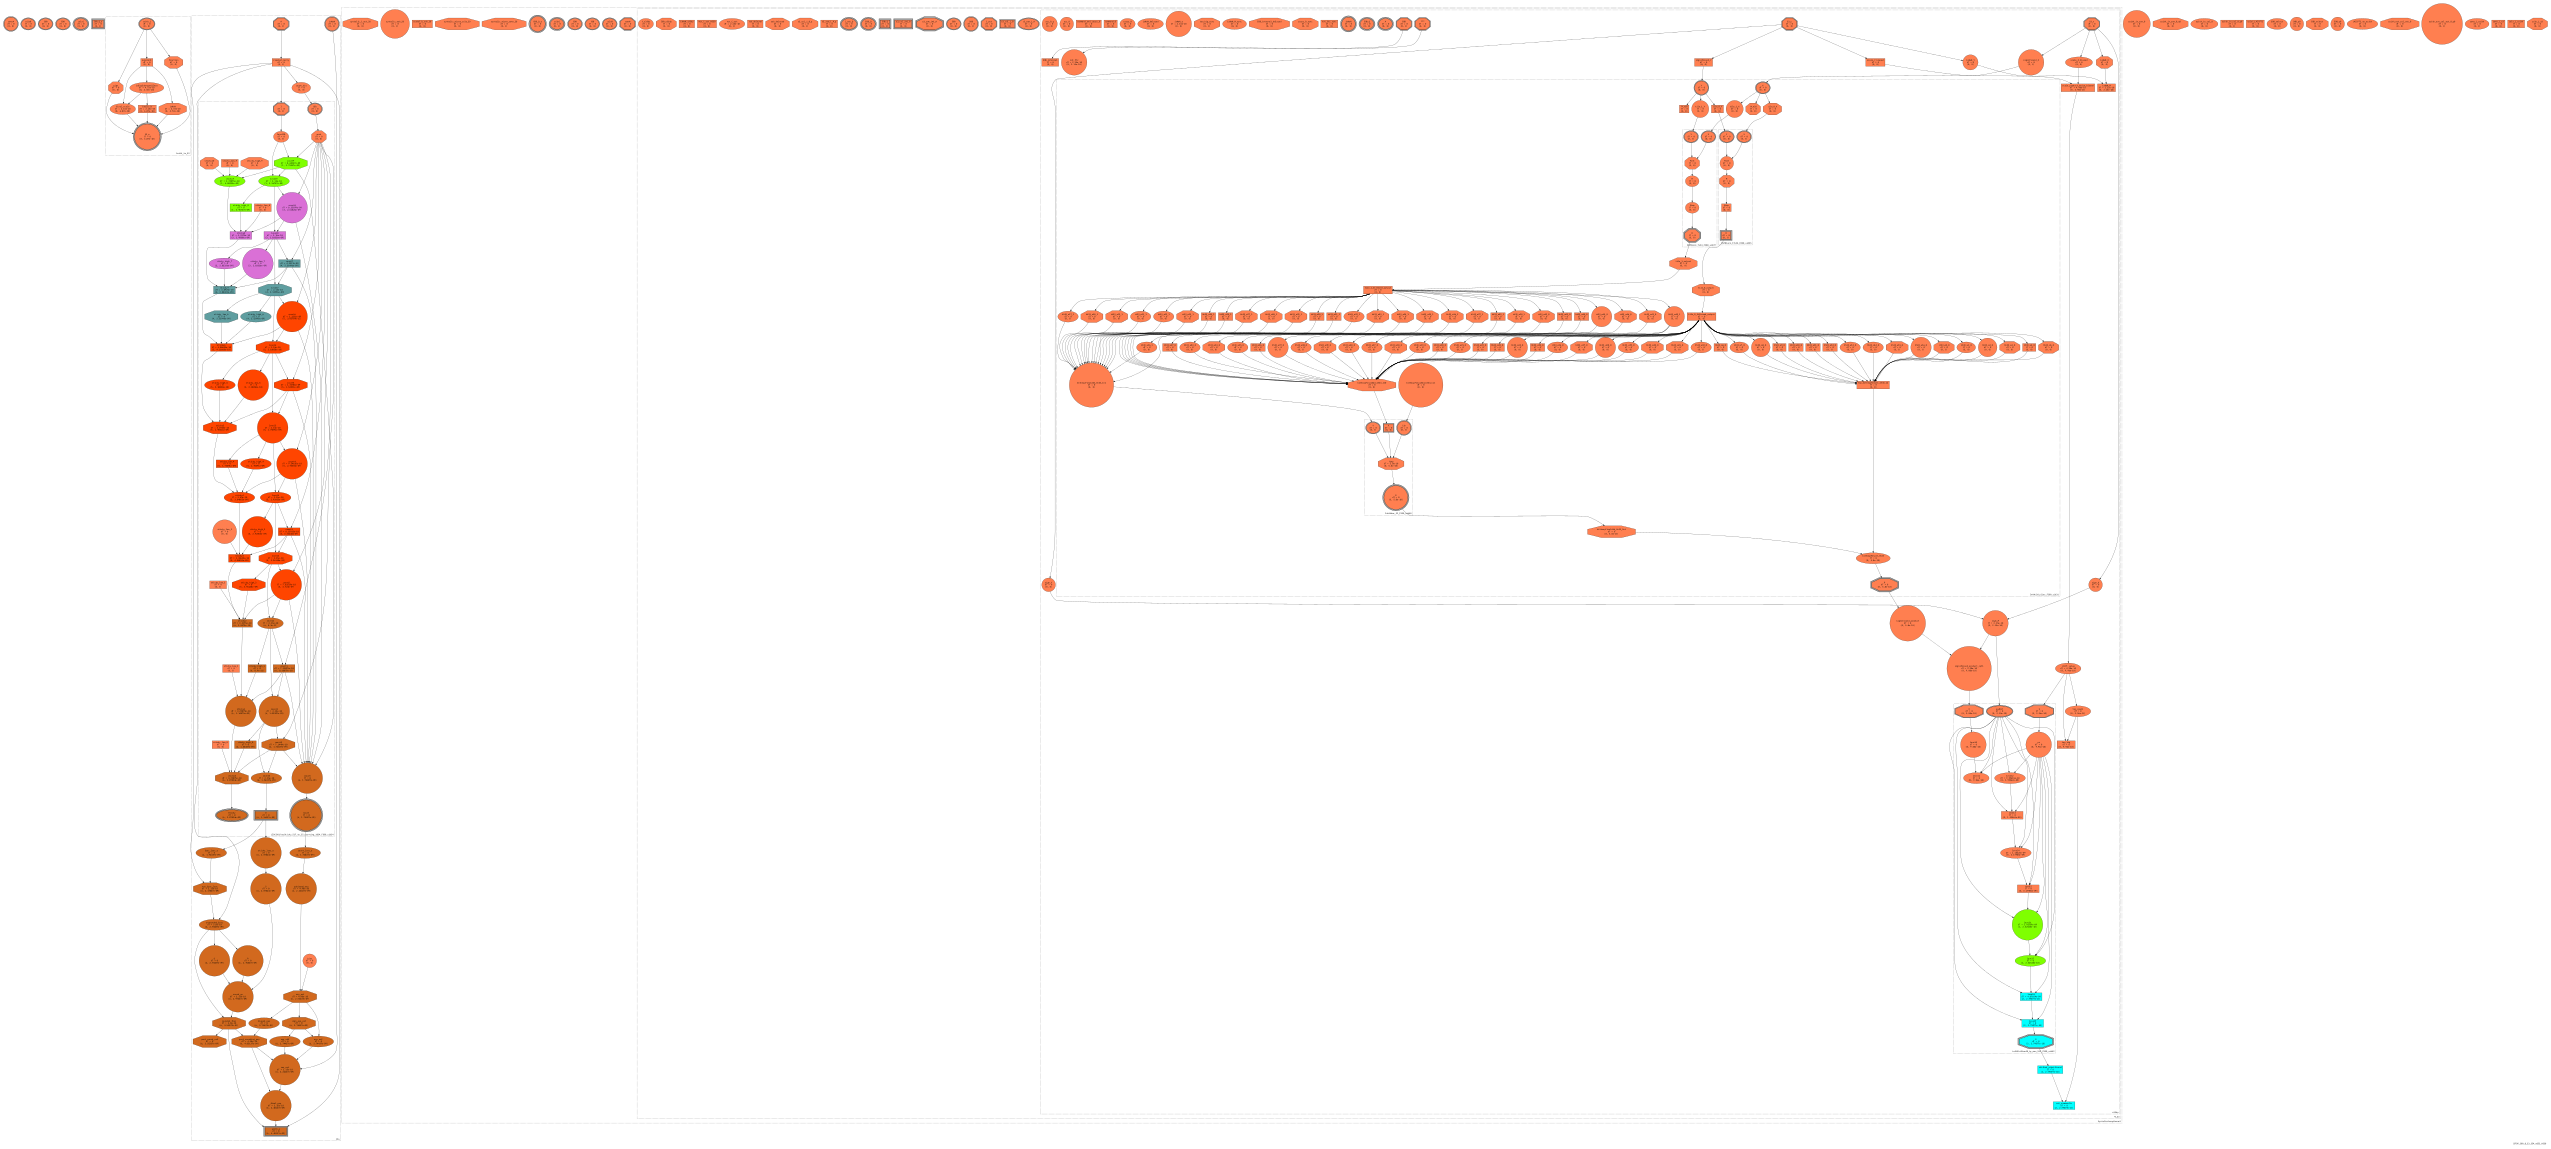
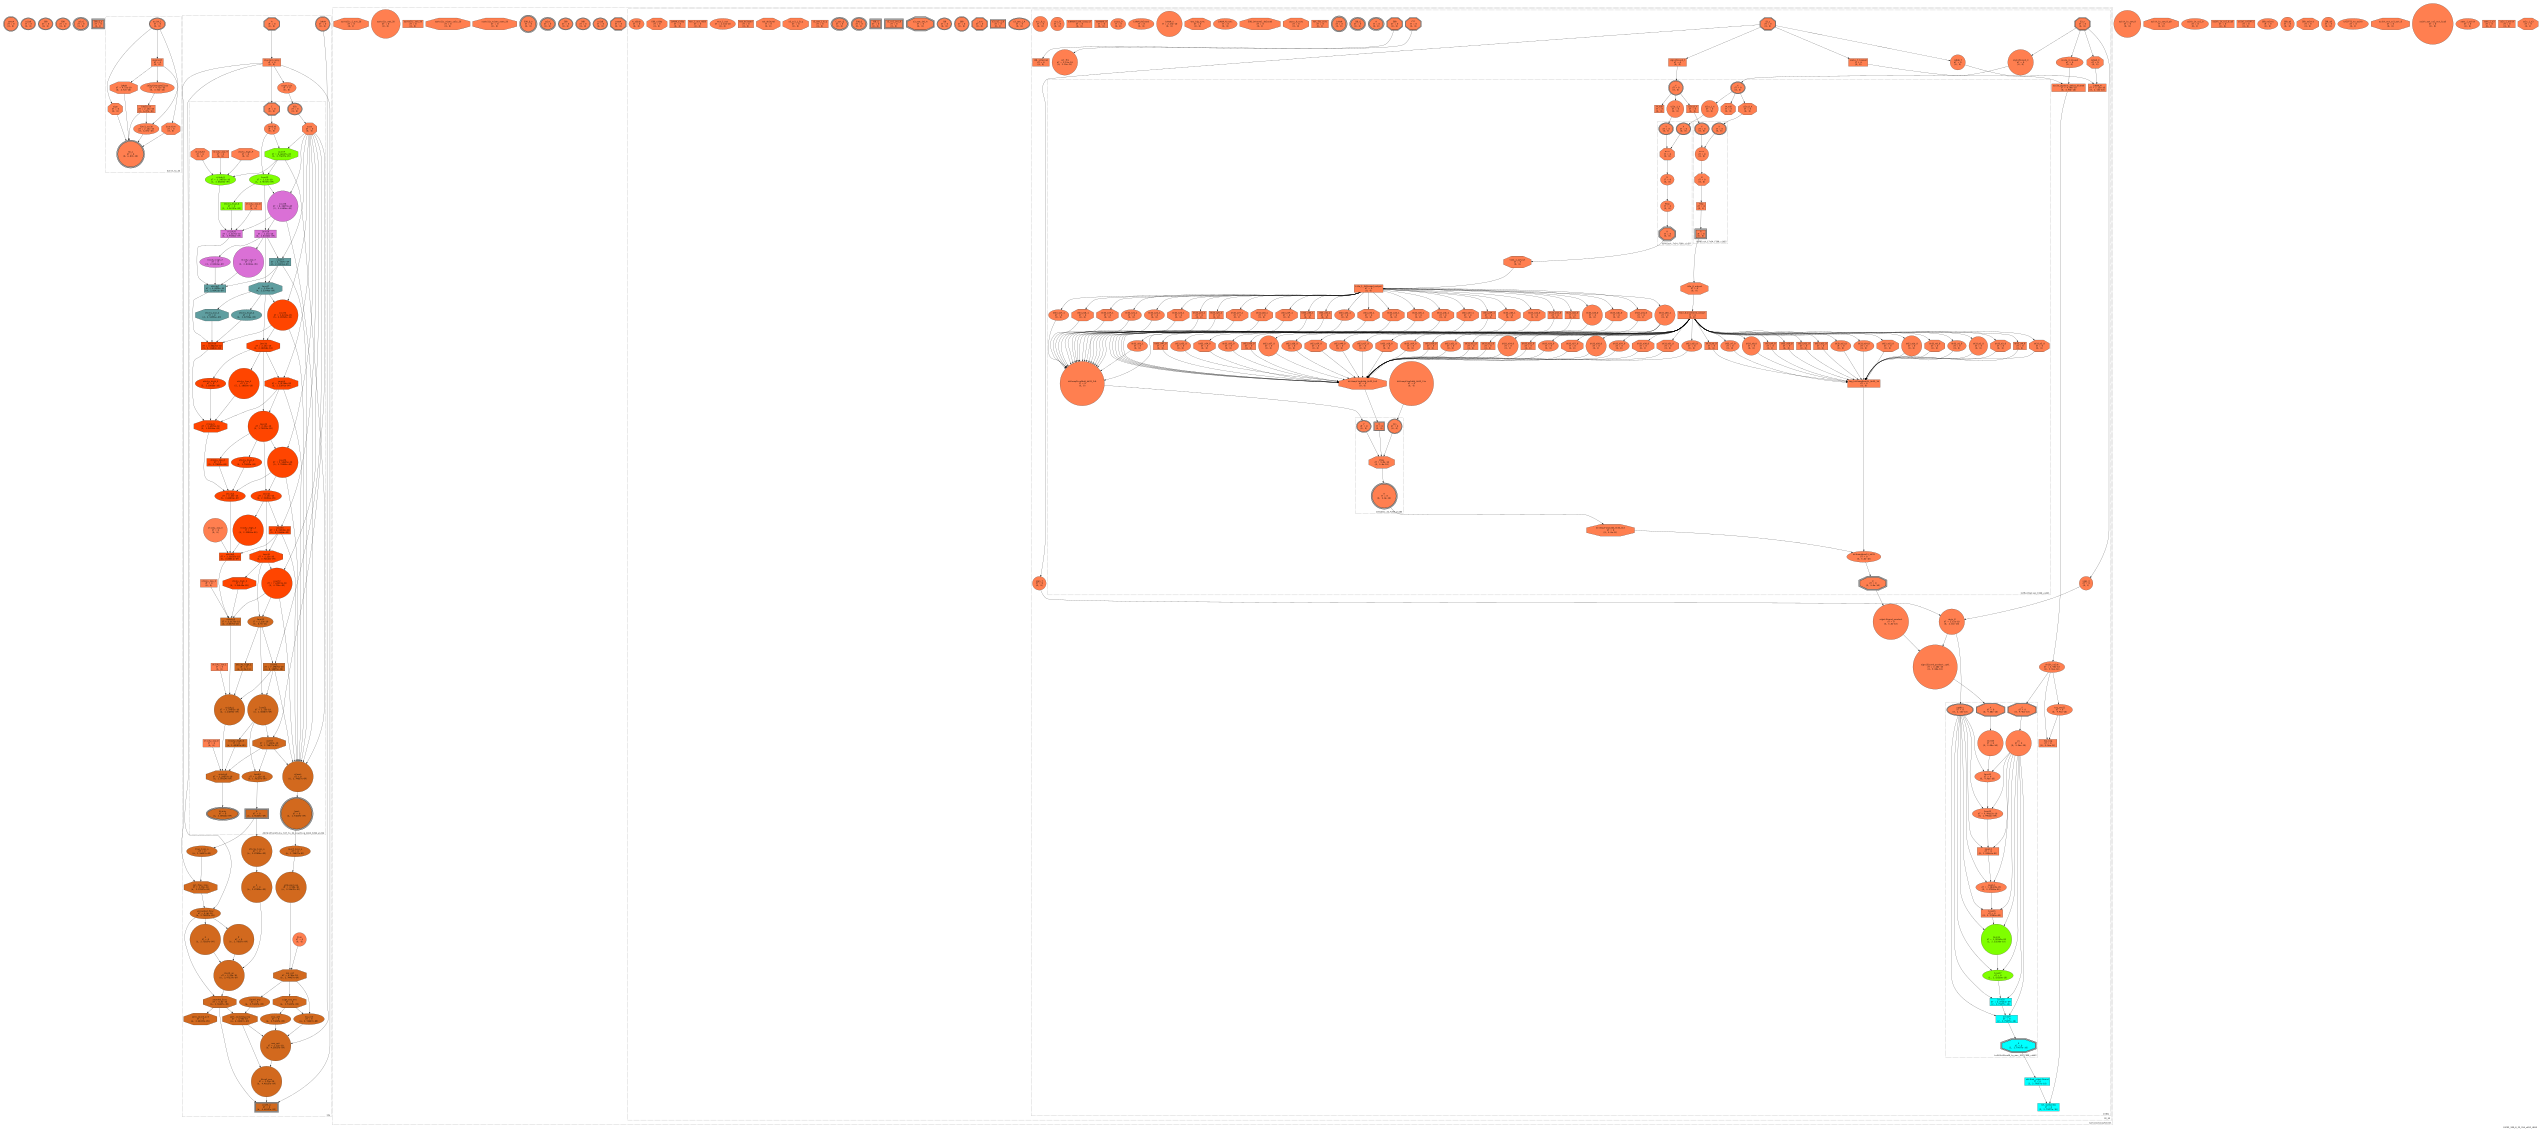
edge "isExpSubnormalZero dT = 4.72e-10 (0, 4.72e-10)" -> "final_scale dT = 2.15e-10 (0, 6.87e-10)": now "implicit dT = 2.15e-10 (0, 6.87e-10)" -> "final_scale dT = 2.15e-10 (0, 6.87e-10)"
edge "level1 dT = 0 (0, 9.96e-10)" -> "level2 dT = 9.99615e-10 (0, 1.99562e-09)": added
